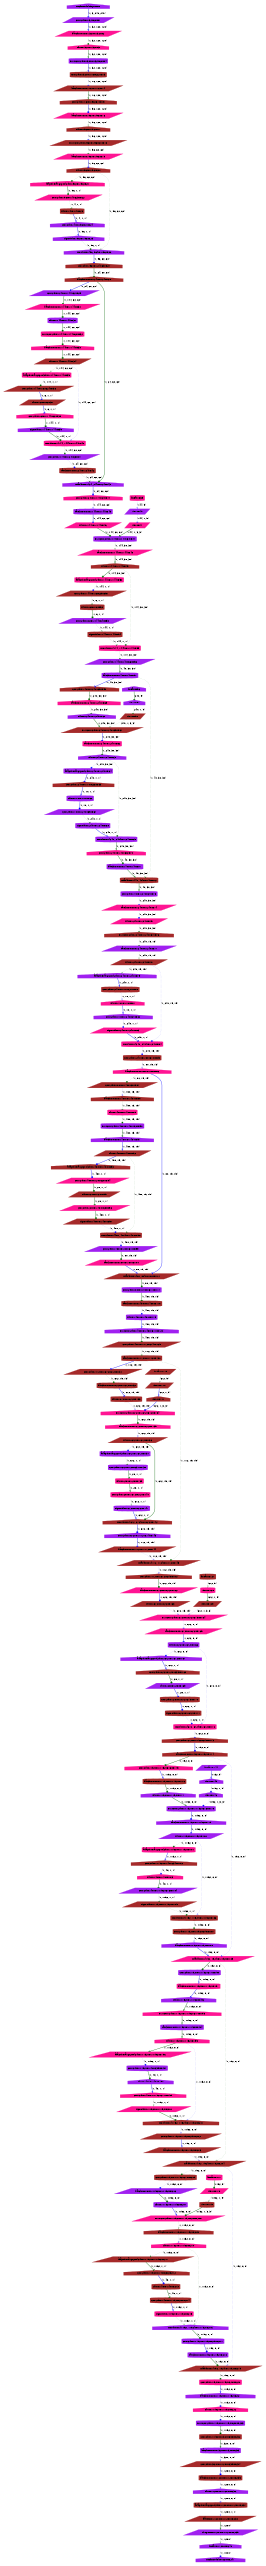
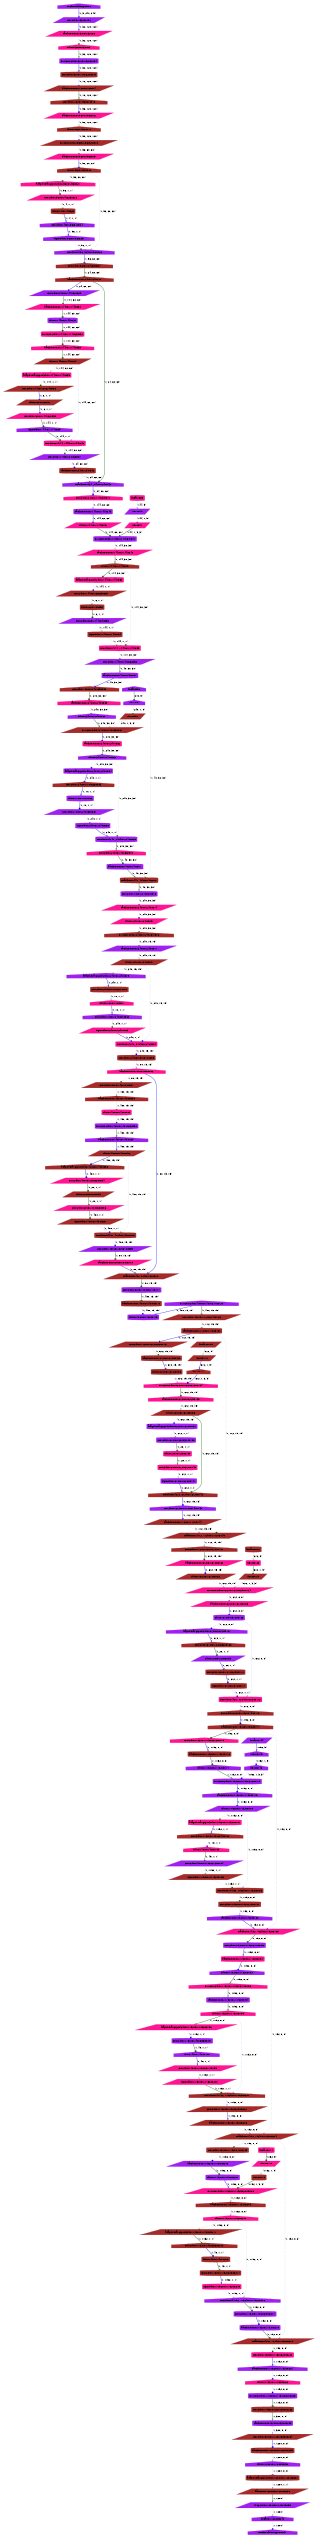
node "conv2d_IW6_OW144_G2_#38": shape house -> parallelogram
edge "conv2d_IW10_OW240_G7_#82" -> "sigmoid_IW240_OW240_#83": color blue -> darkgreen
edge "silu_IW480_OW480_#119" -> "DW_conv2d_IW480_OW480_G11_#120": reversed
node "conv2d_IW48_OW1152_G17_#199": shape house -> parallelogram
